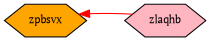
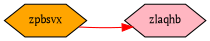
edge "zlaqhb" -> "zpbsvx": reversed
